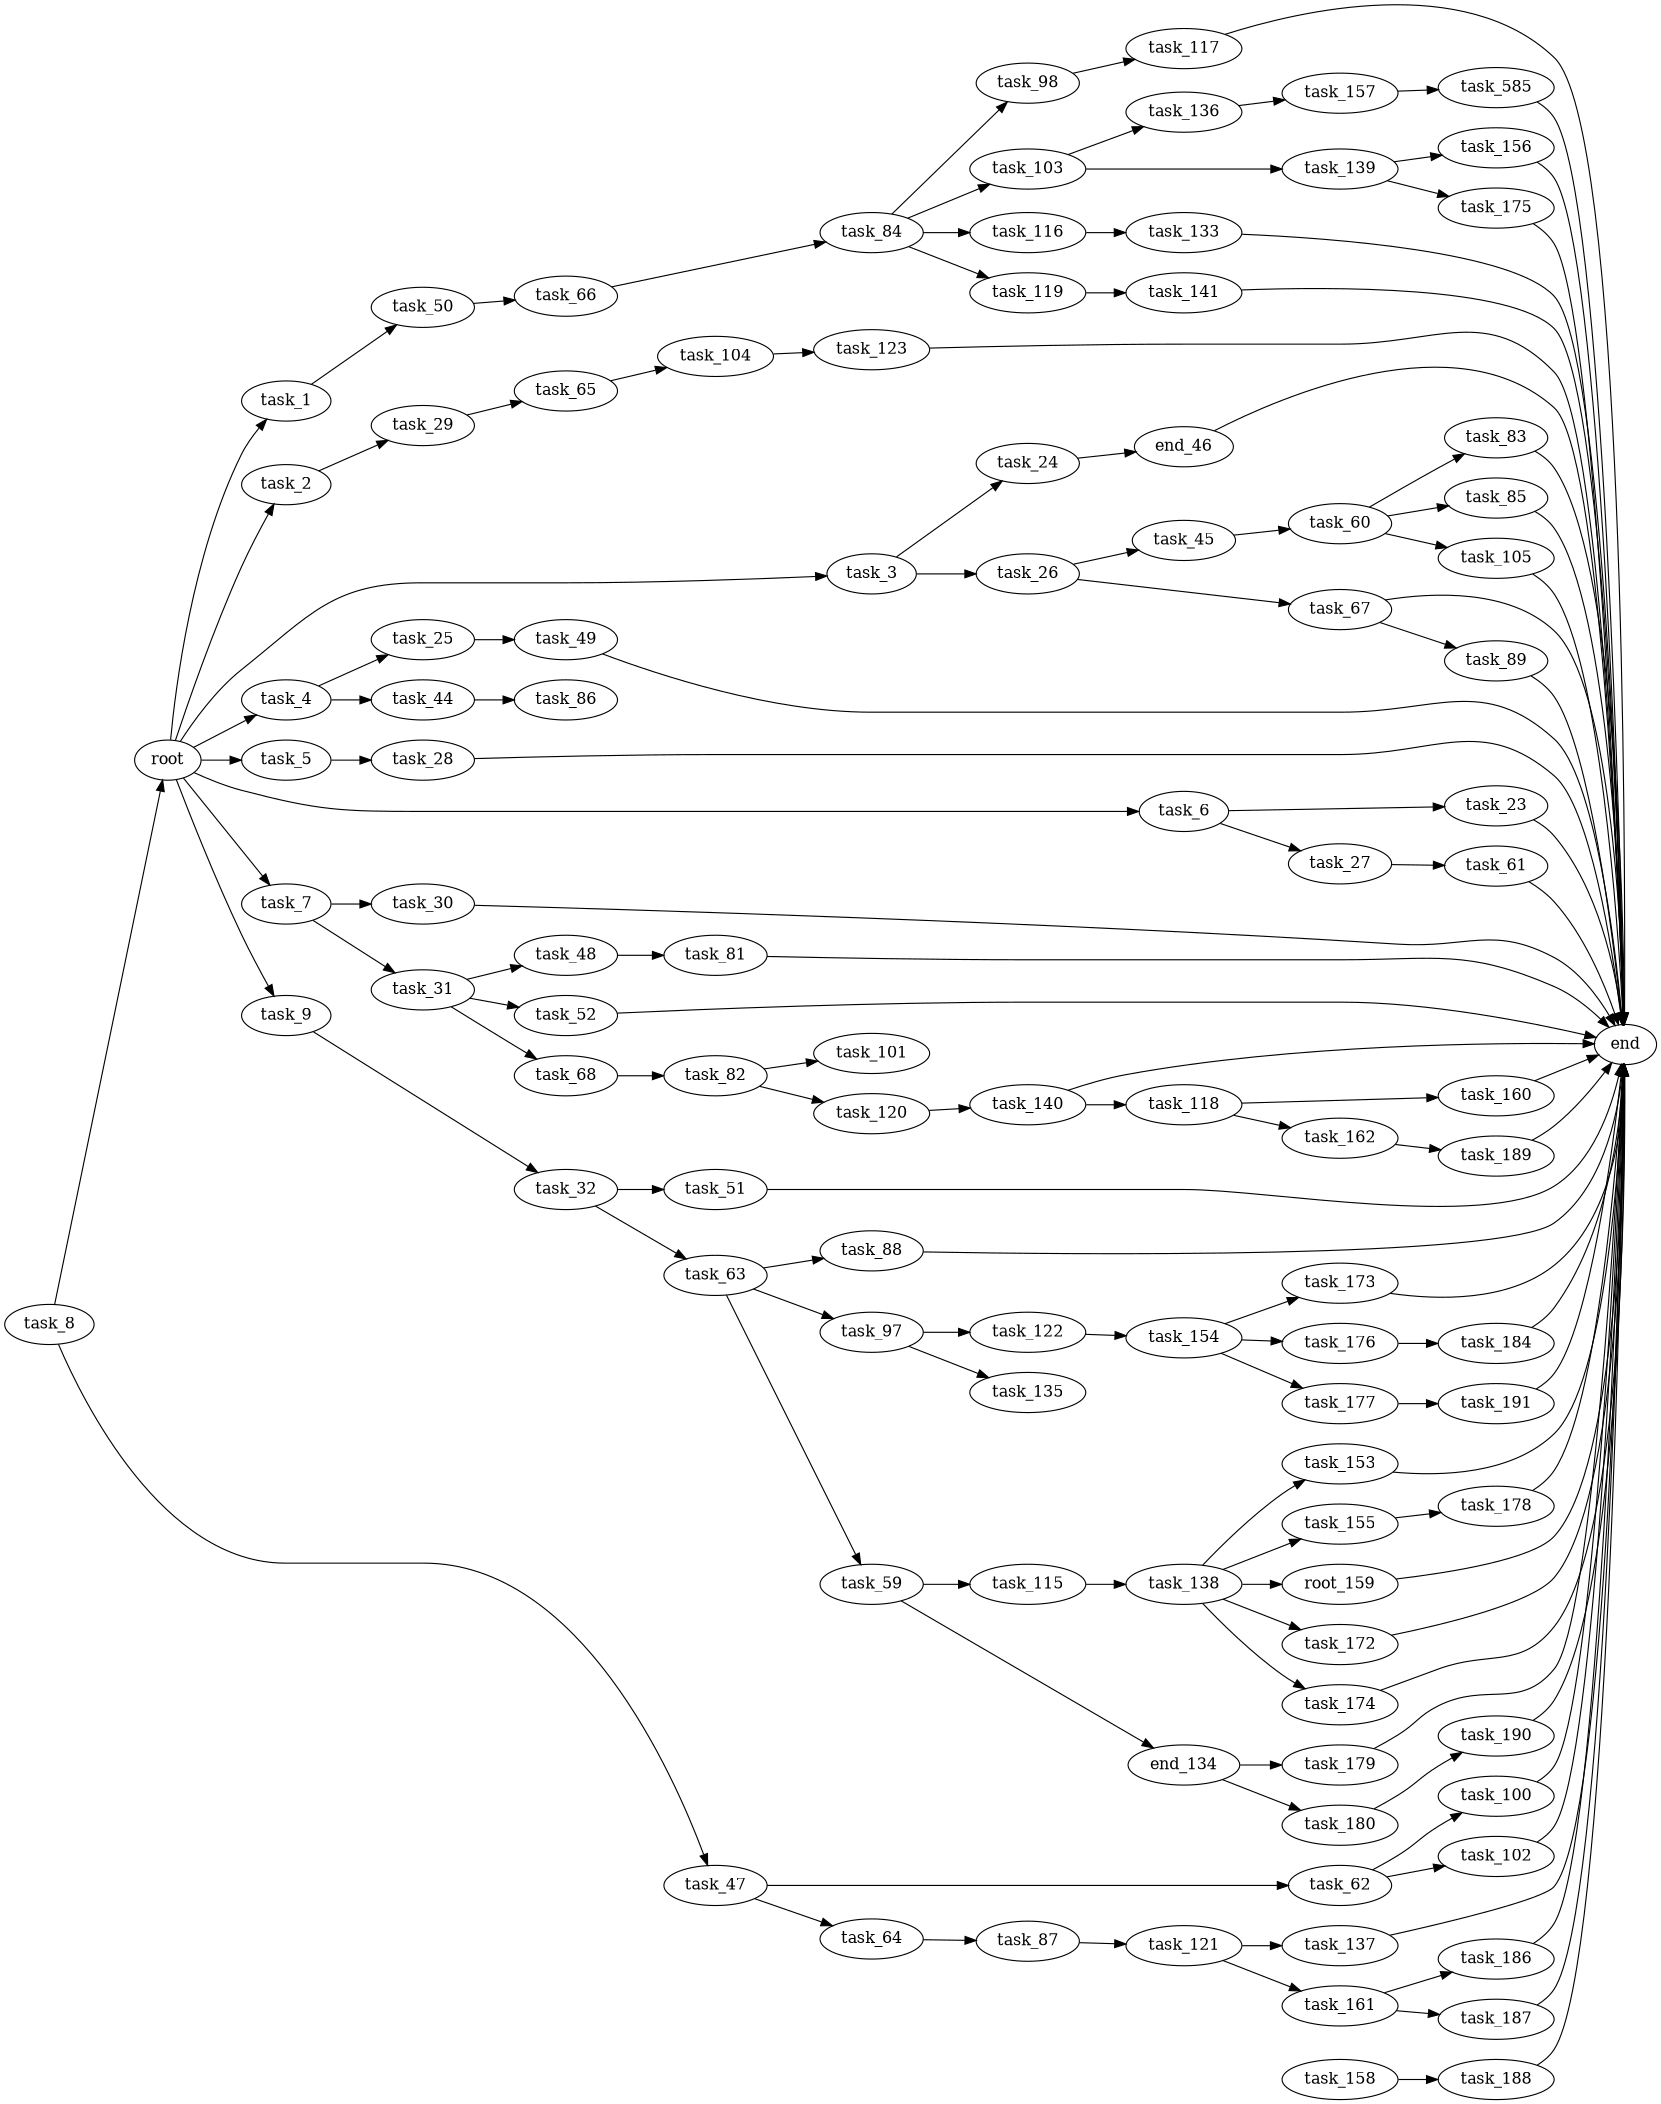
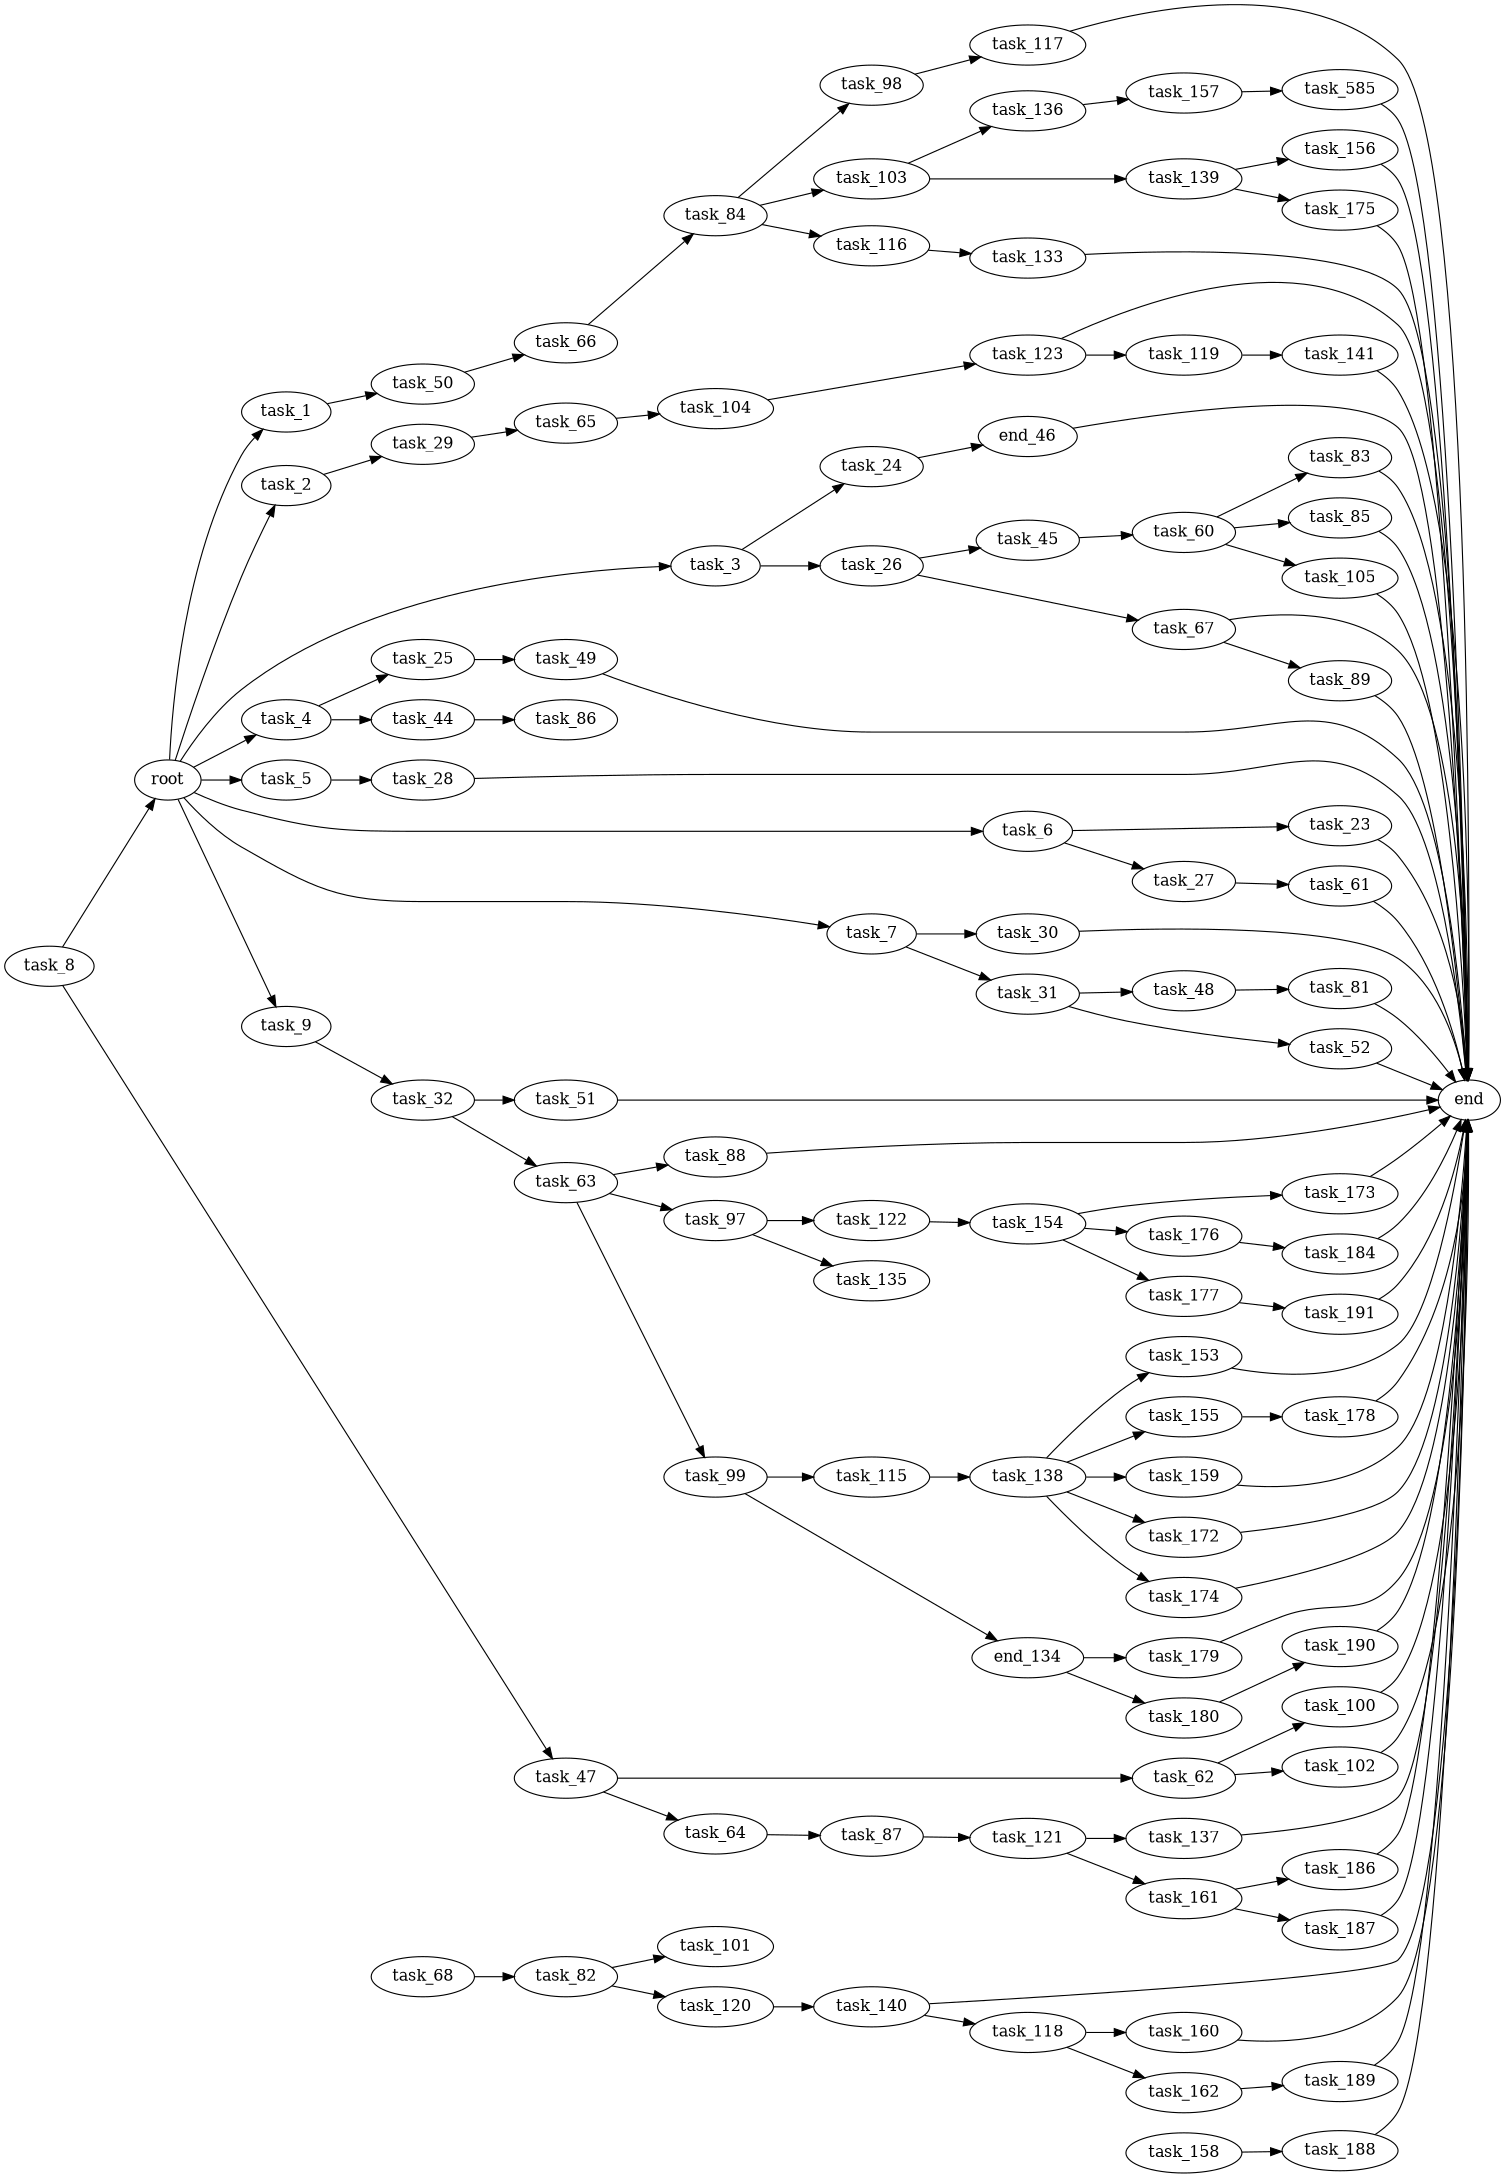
edge "task_84" -> "task_119": now "task_123" -> "task_119"
edge "task_31" -> "task_68": removed
node "task_59": label "task_59" -> "task_99"
node "root_159": label "root_159" -> "task_159"
